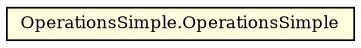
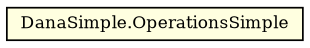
node "OperationsSimple.OperationsSimple": label "OperationsSimple.OperationsSimple" -> "DanaSimple.OperationsSimple"
